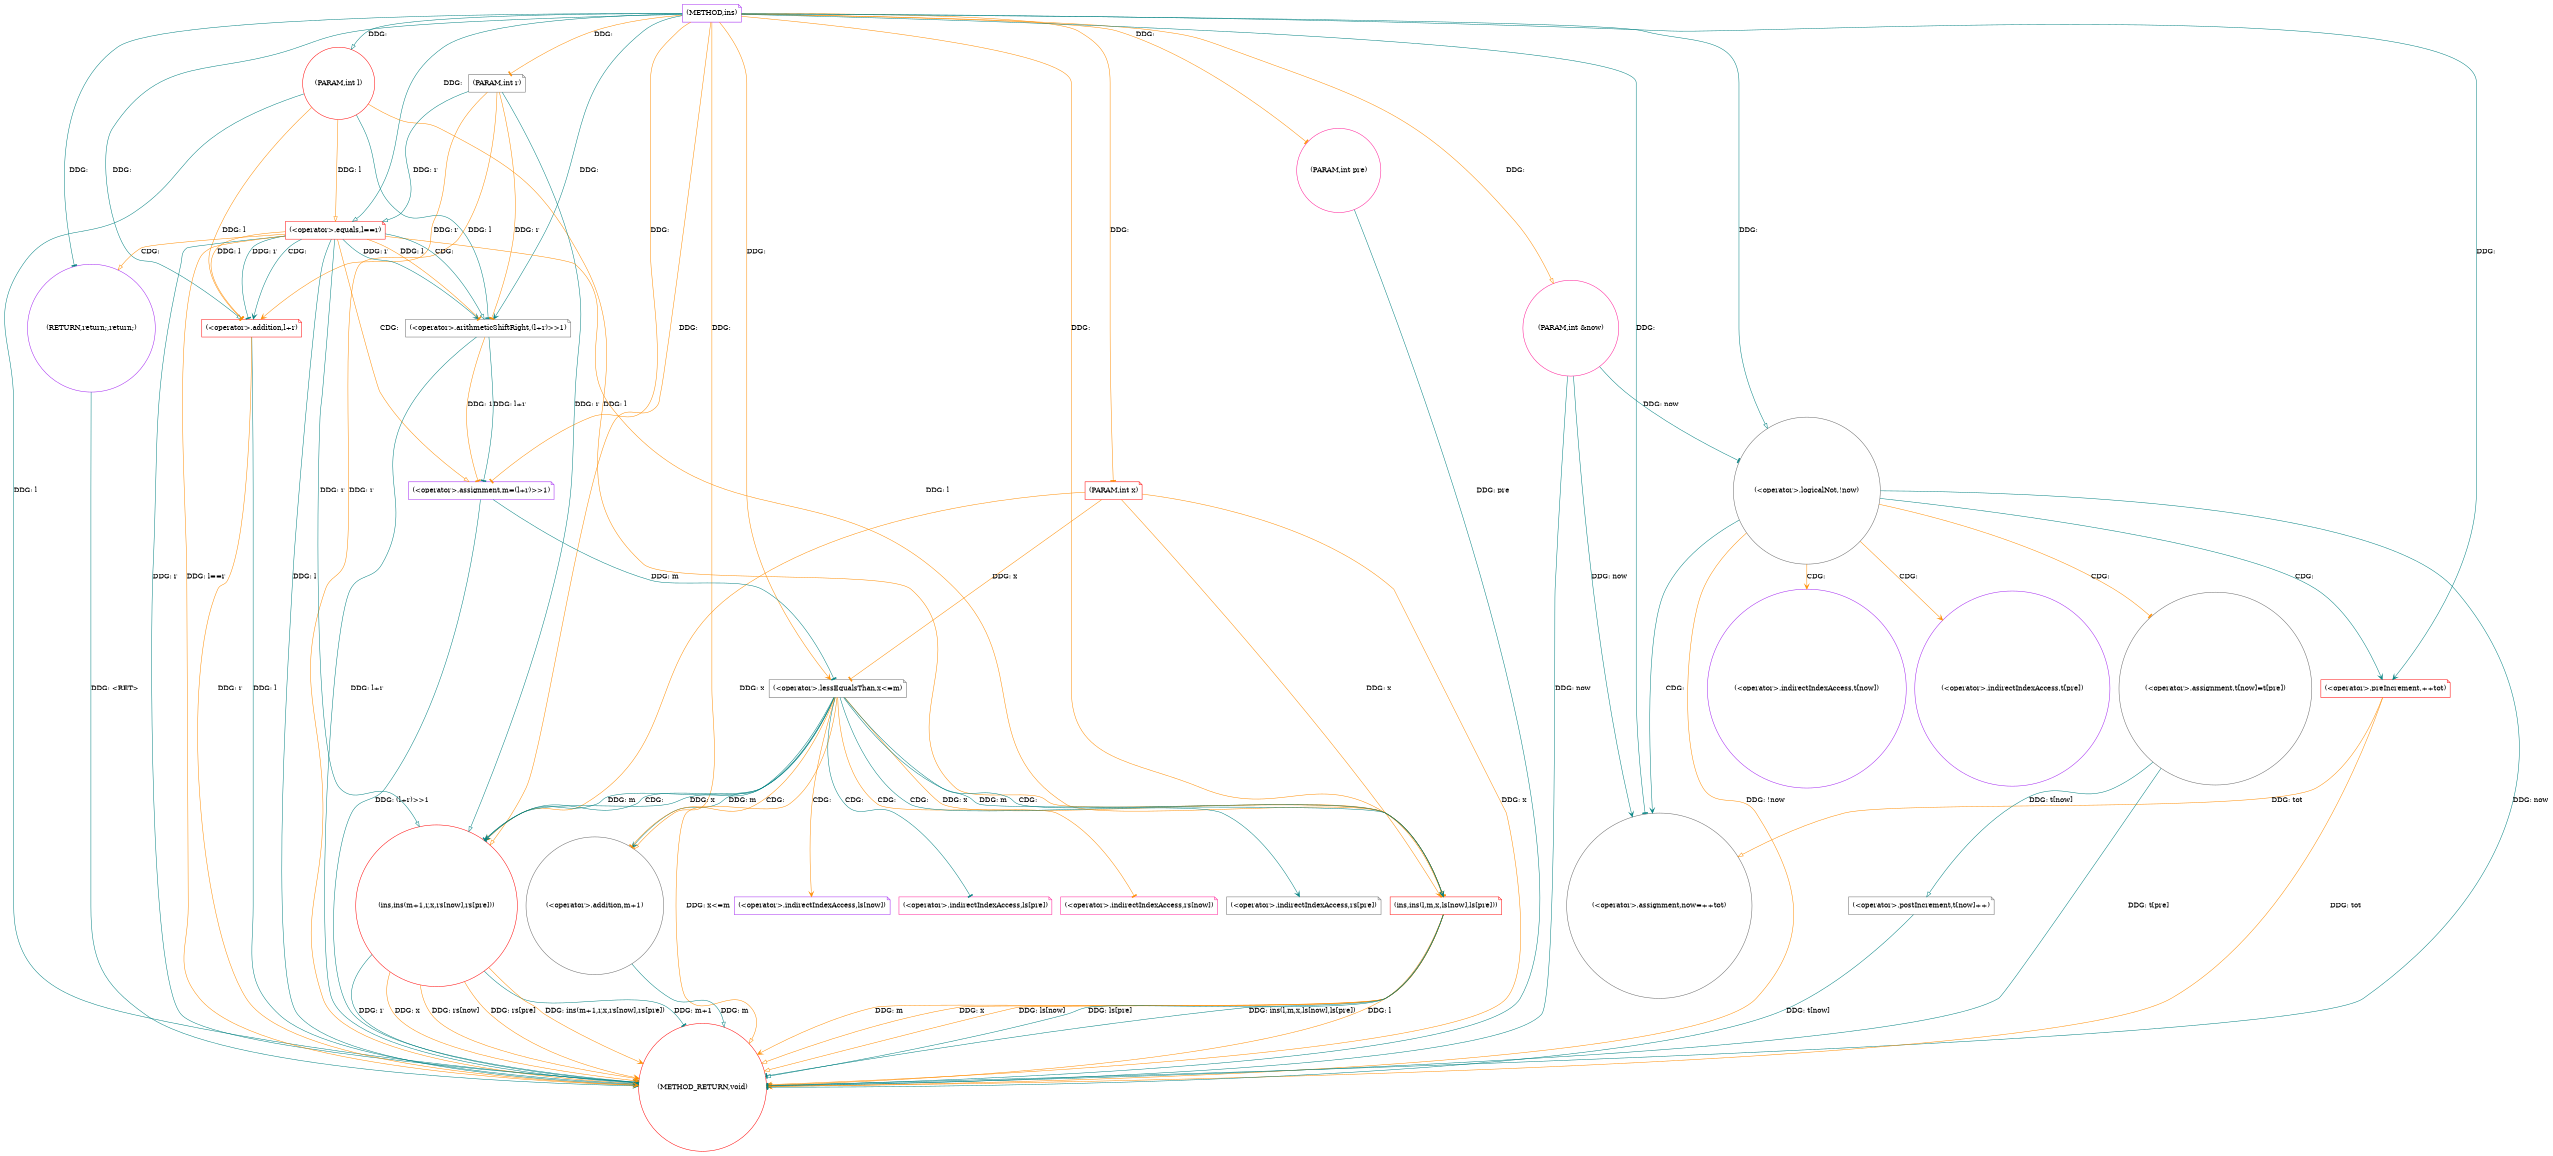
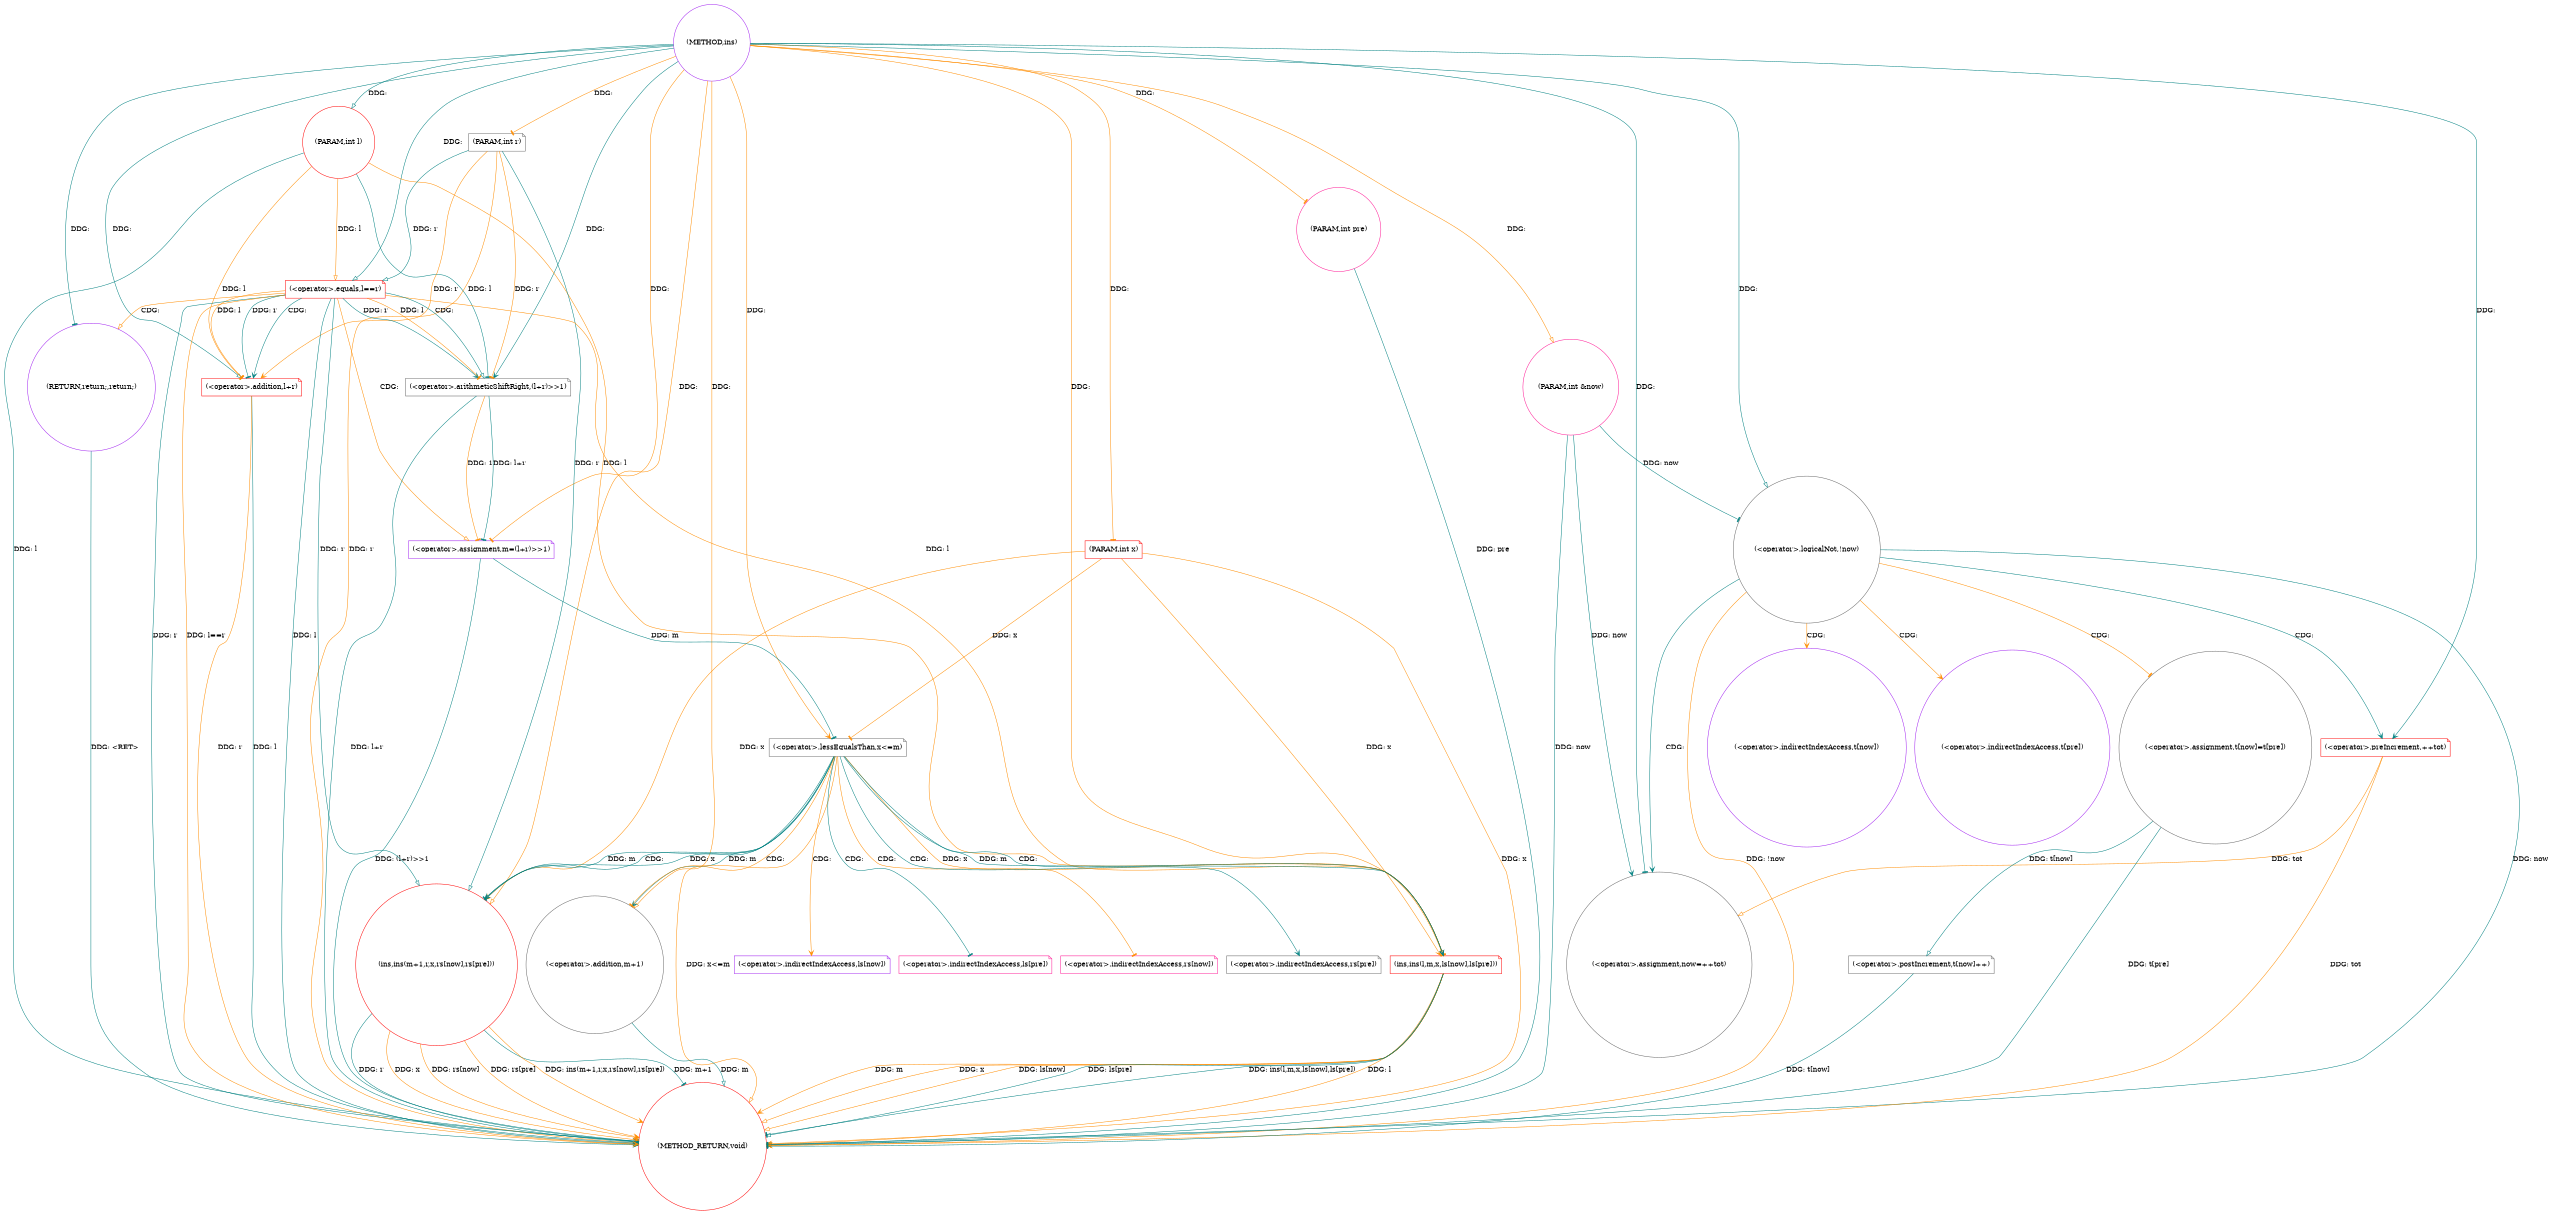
node "(METHOD,ins)": shape note -> circle
